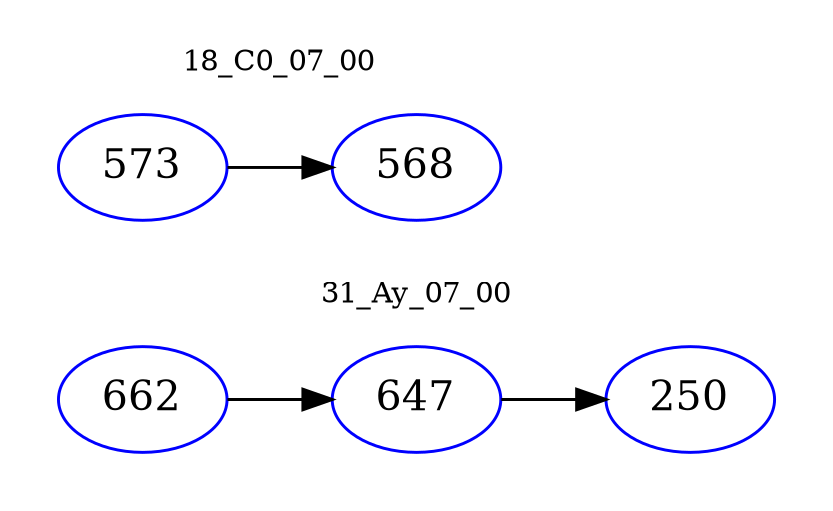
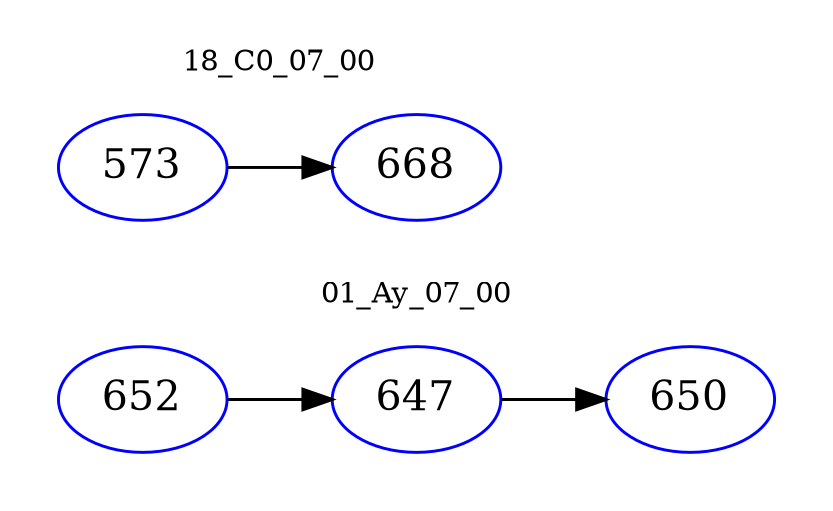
node "568": label "568" -> "668"
cluster "31_Ay_07_00": label "31_Ay_07_00" -> "01_Ay_07_00"
node "662": label "662" -> "652"
node "250": label "250" -> "650"
